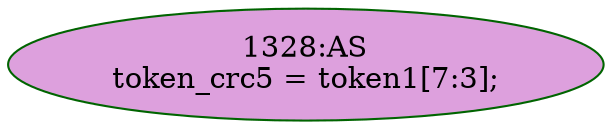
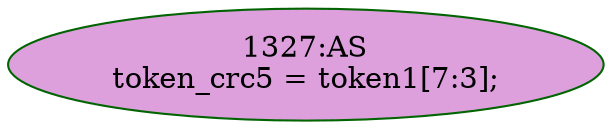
node "1328:AS token_crc5 = token1[7:3];": label "1328:AS token_crc5 = token1[7:3];" -> "1327:AS token_crc5 = token1[7:3];"
